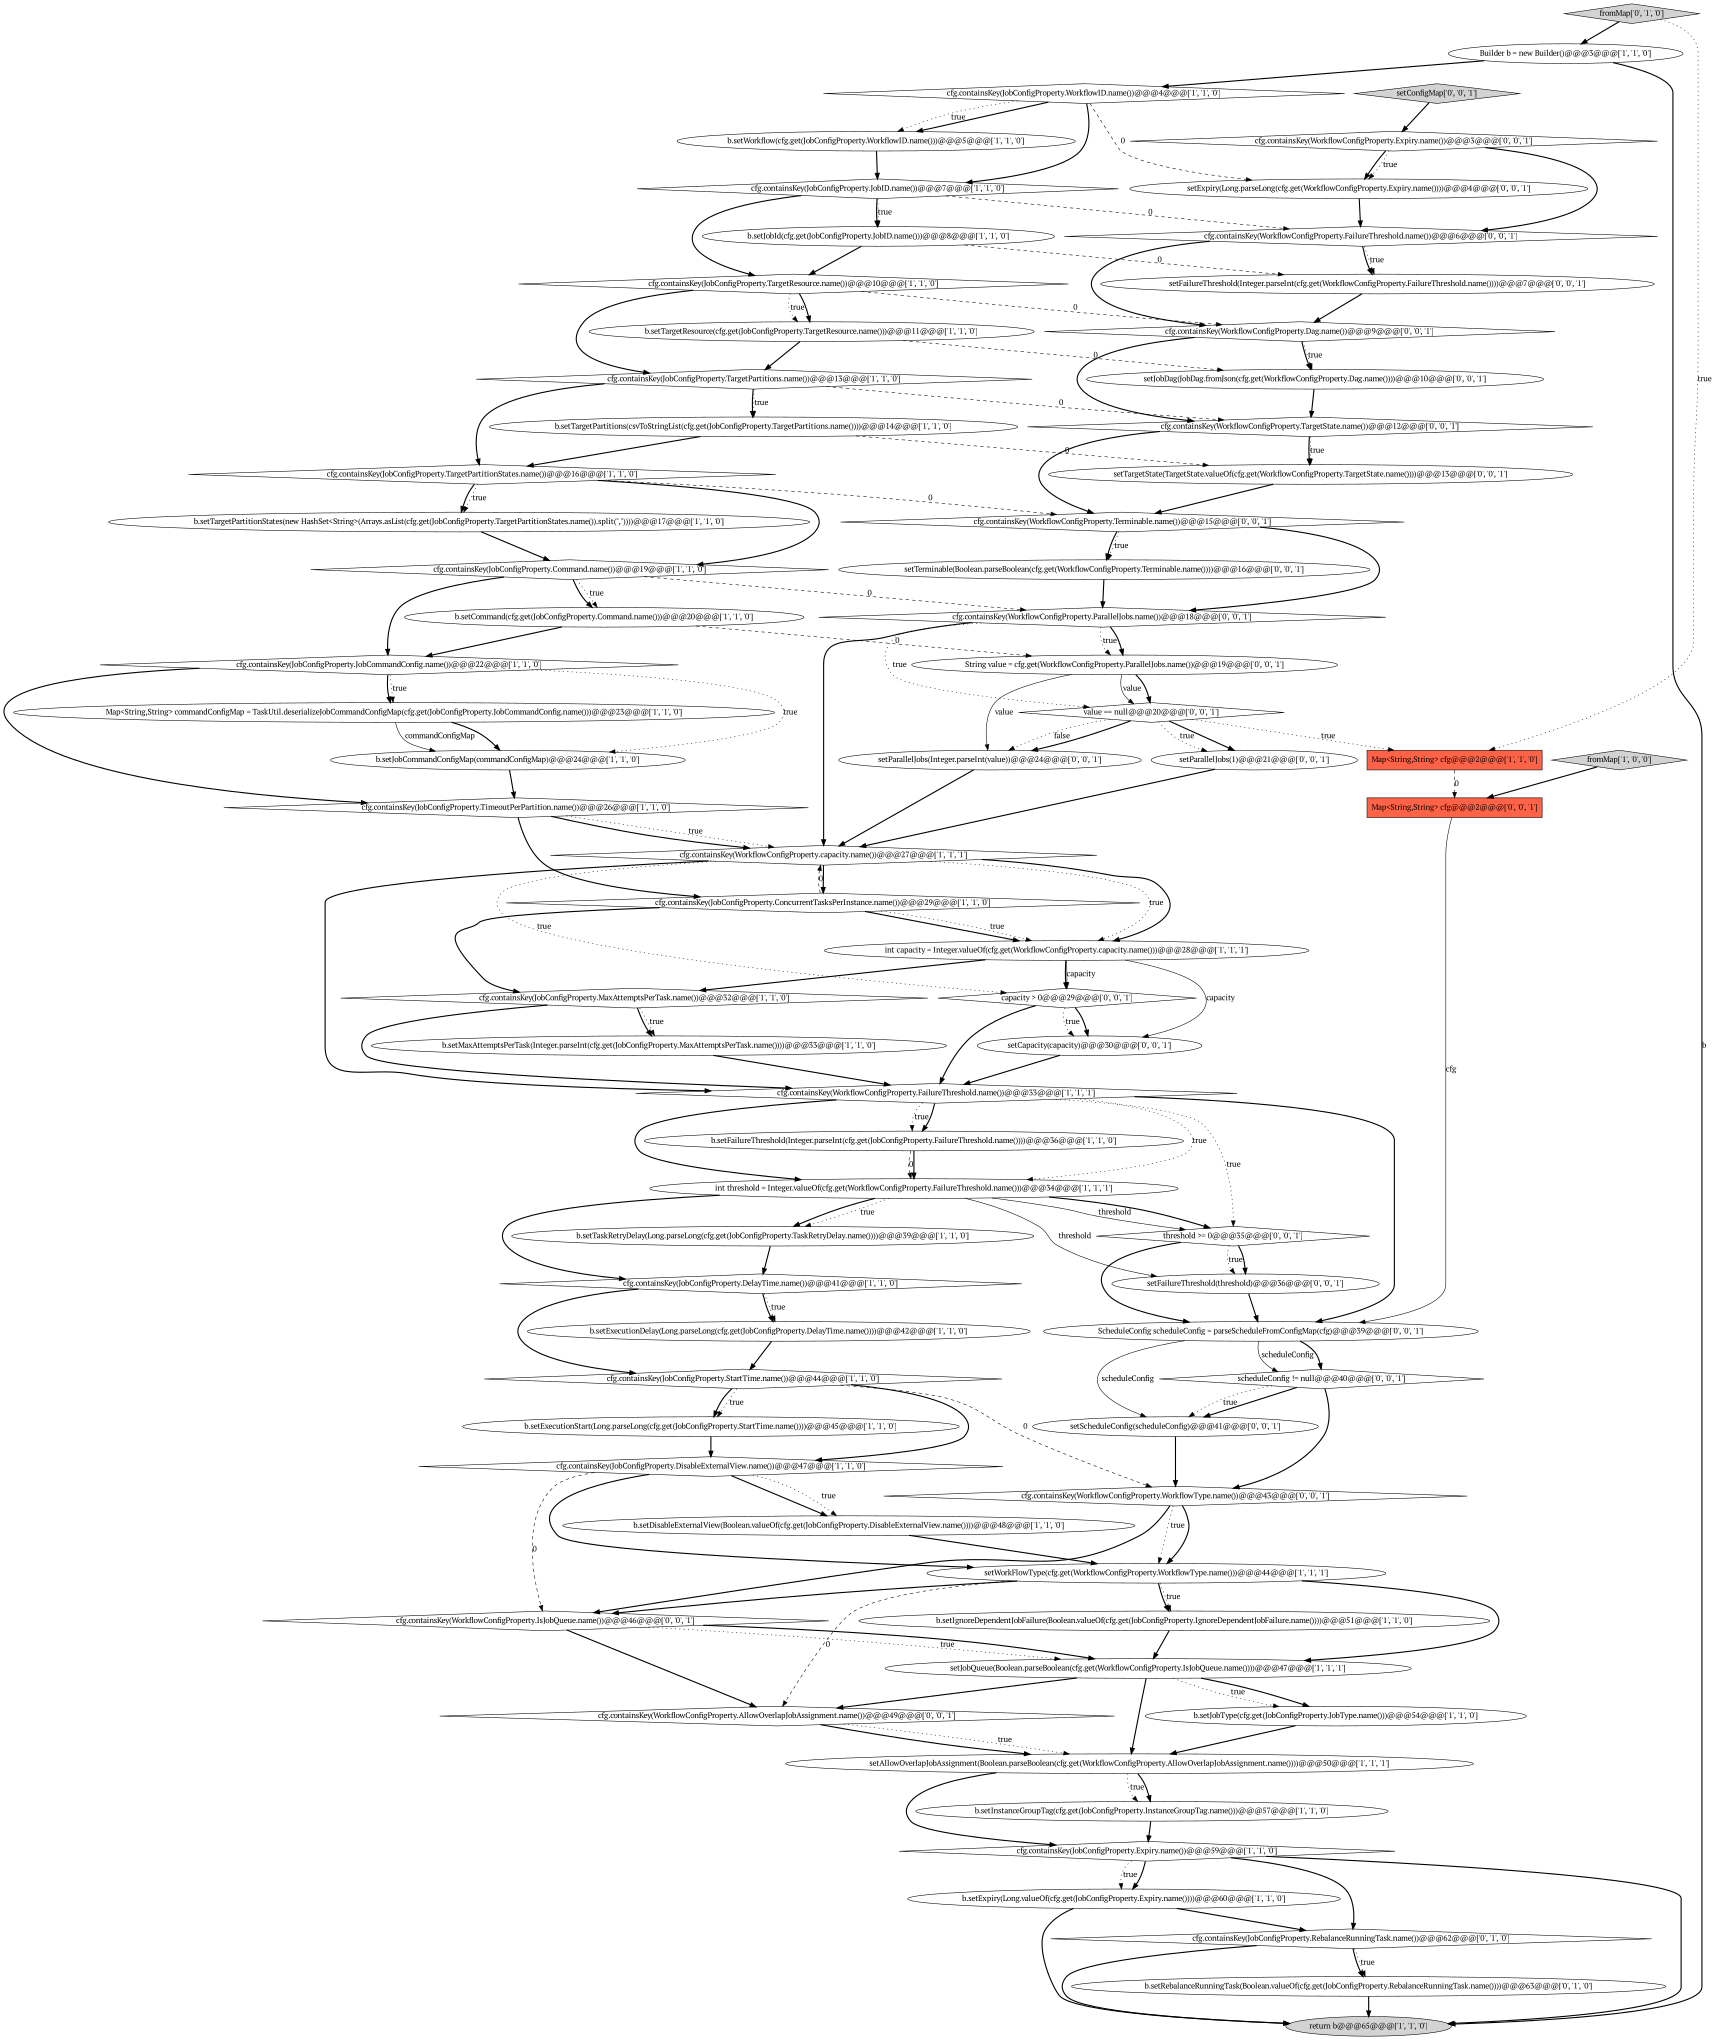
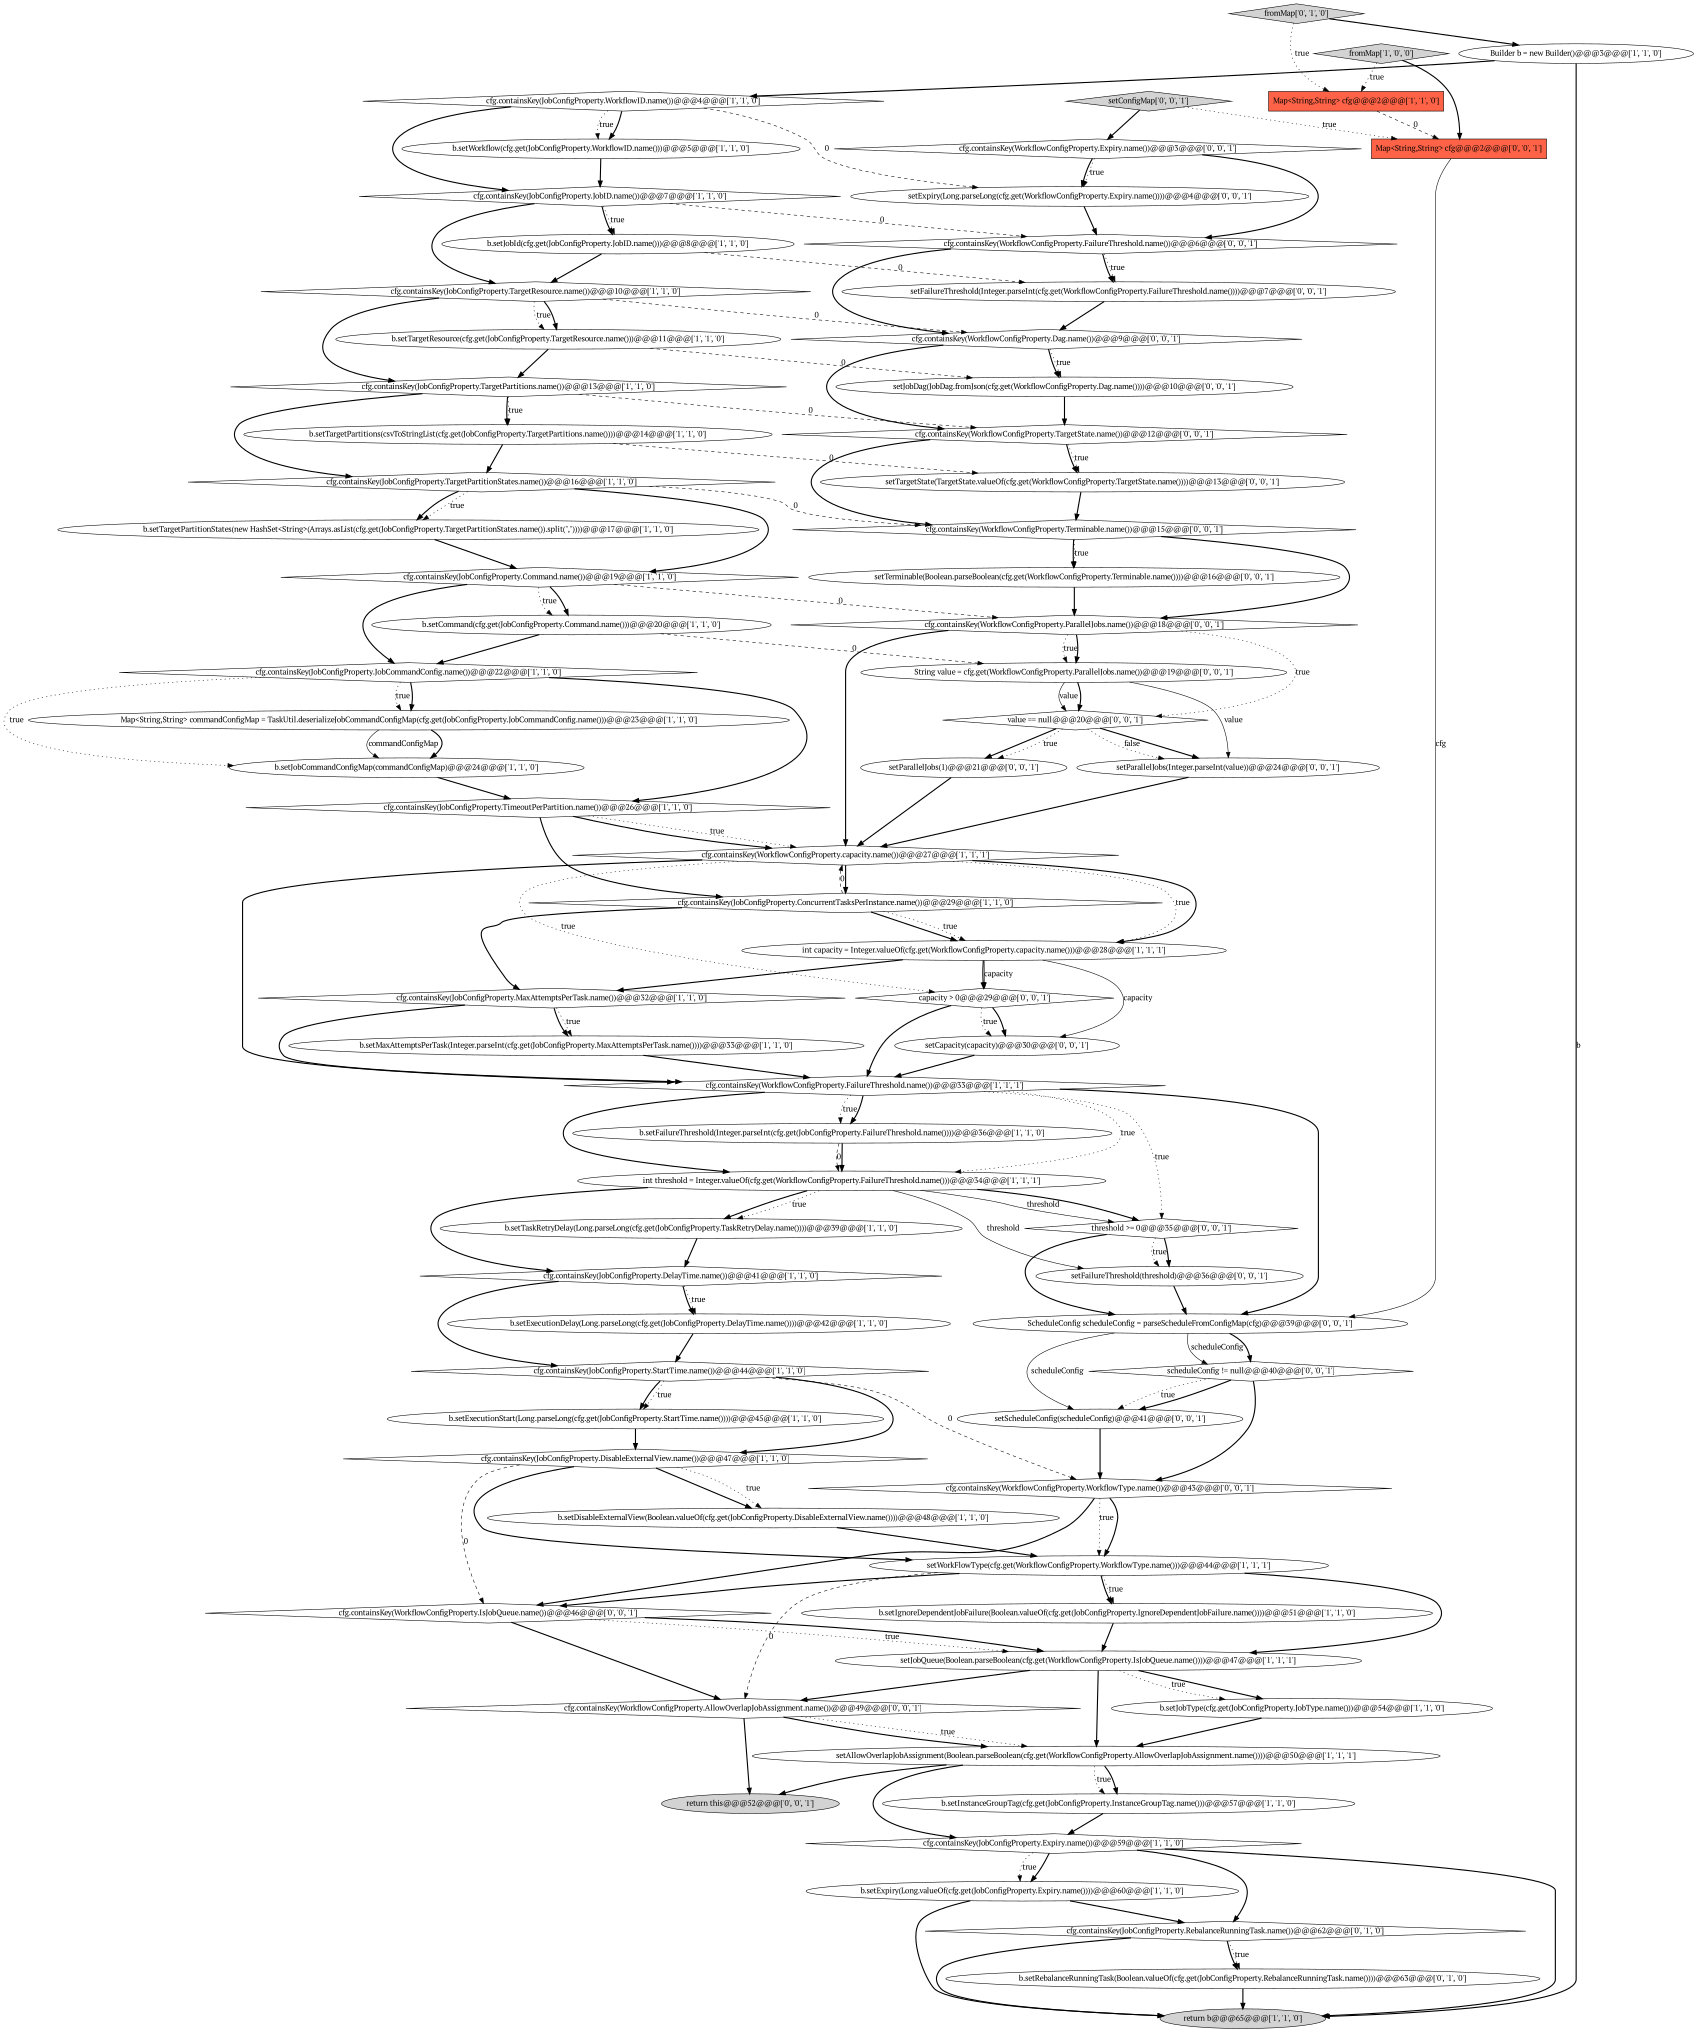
edge "setConfigMap['0', '0', '1']" -> "Map<String,String> cfg@@@2@@@['0', '0', '1']": added, label "true"
edge "value == null@@@20@@@['0', '0', '1']" -> "Map<String,String> cfg@@@2@@@['1', '1', '0']": now "fromMap['1', '0', '0']" -> "Map<String,String> cfg@@@2@@@['1', '1', '0']"
node "return this@@@52@@@['0', '0', '1']": added
